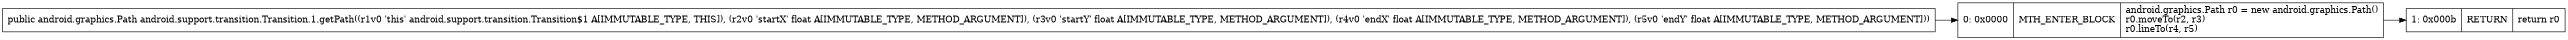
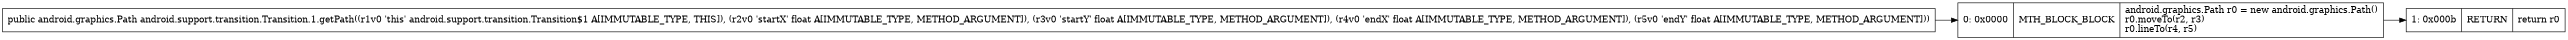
node "0: 0x0000": text "MTH_ENTER_BLOCK" -> "MTH_BLOCK_BLOCK"
